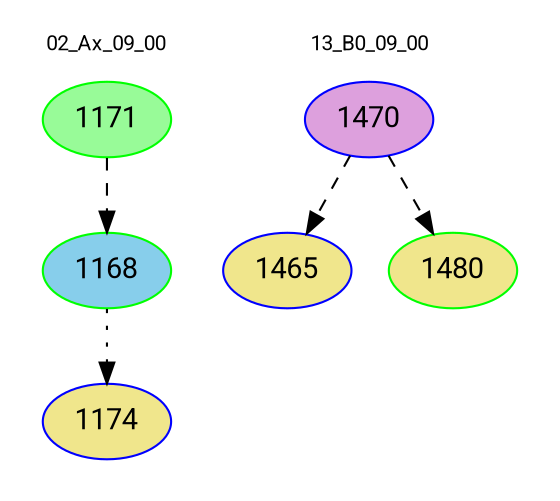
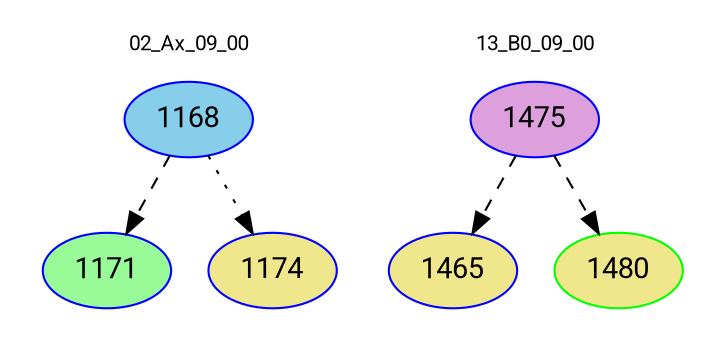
node "1171": color green -> blue
node "1470": label "1470" -> "1475"
edge "1171" -> "1168": reversed
node "1168": color green -> blue
